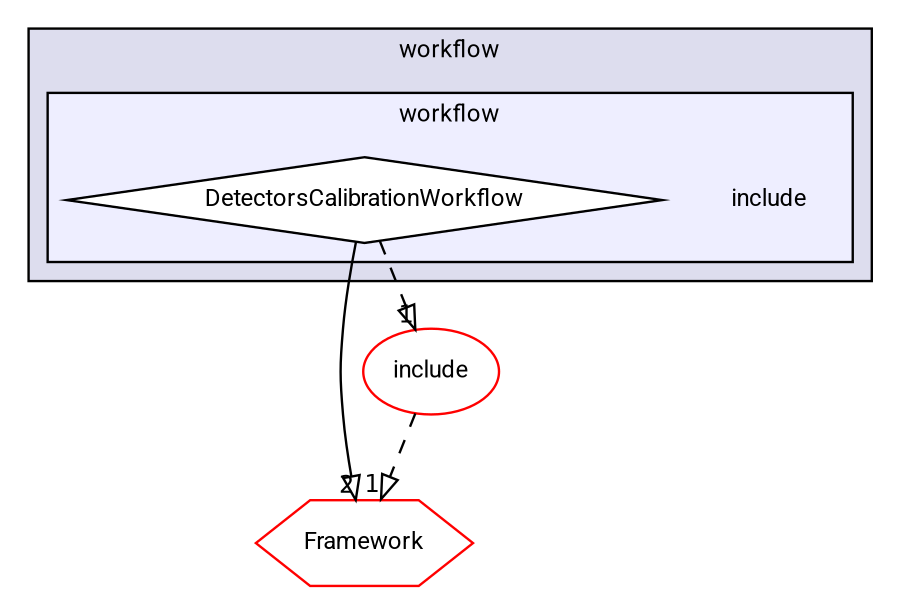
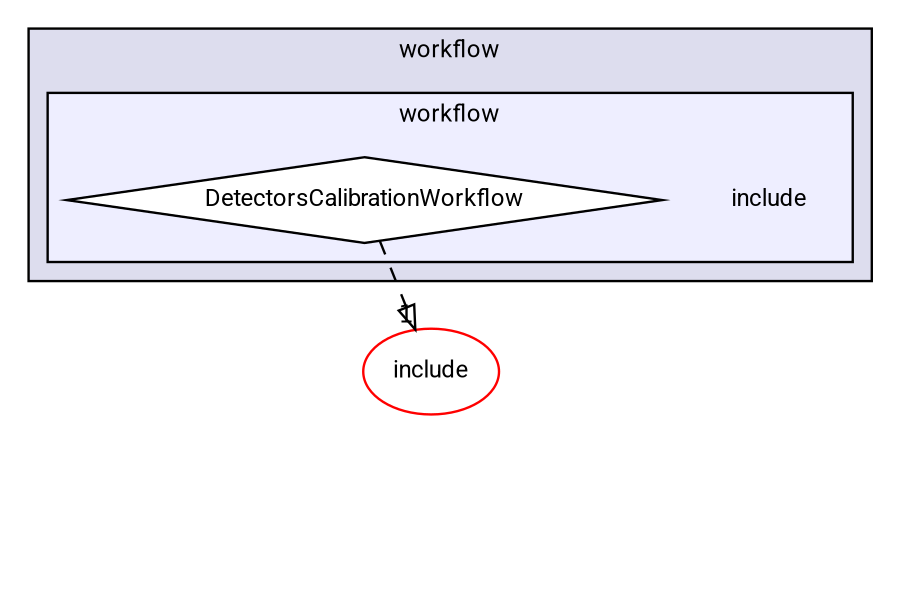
node "Framework": removed
